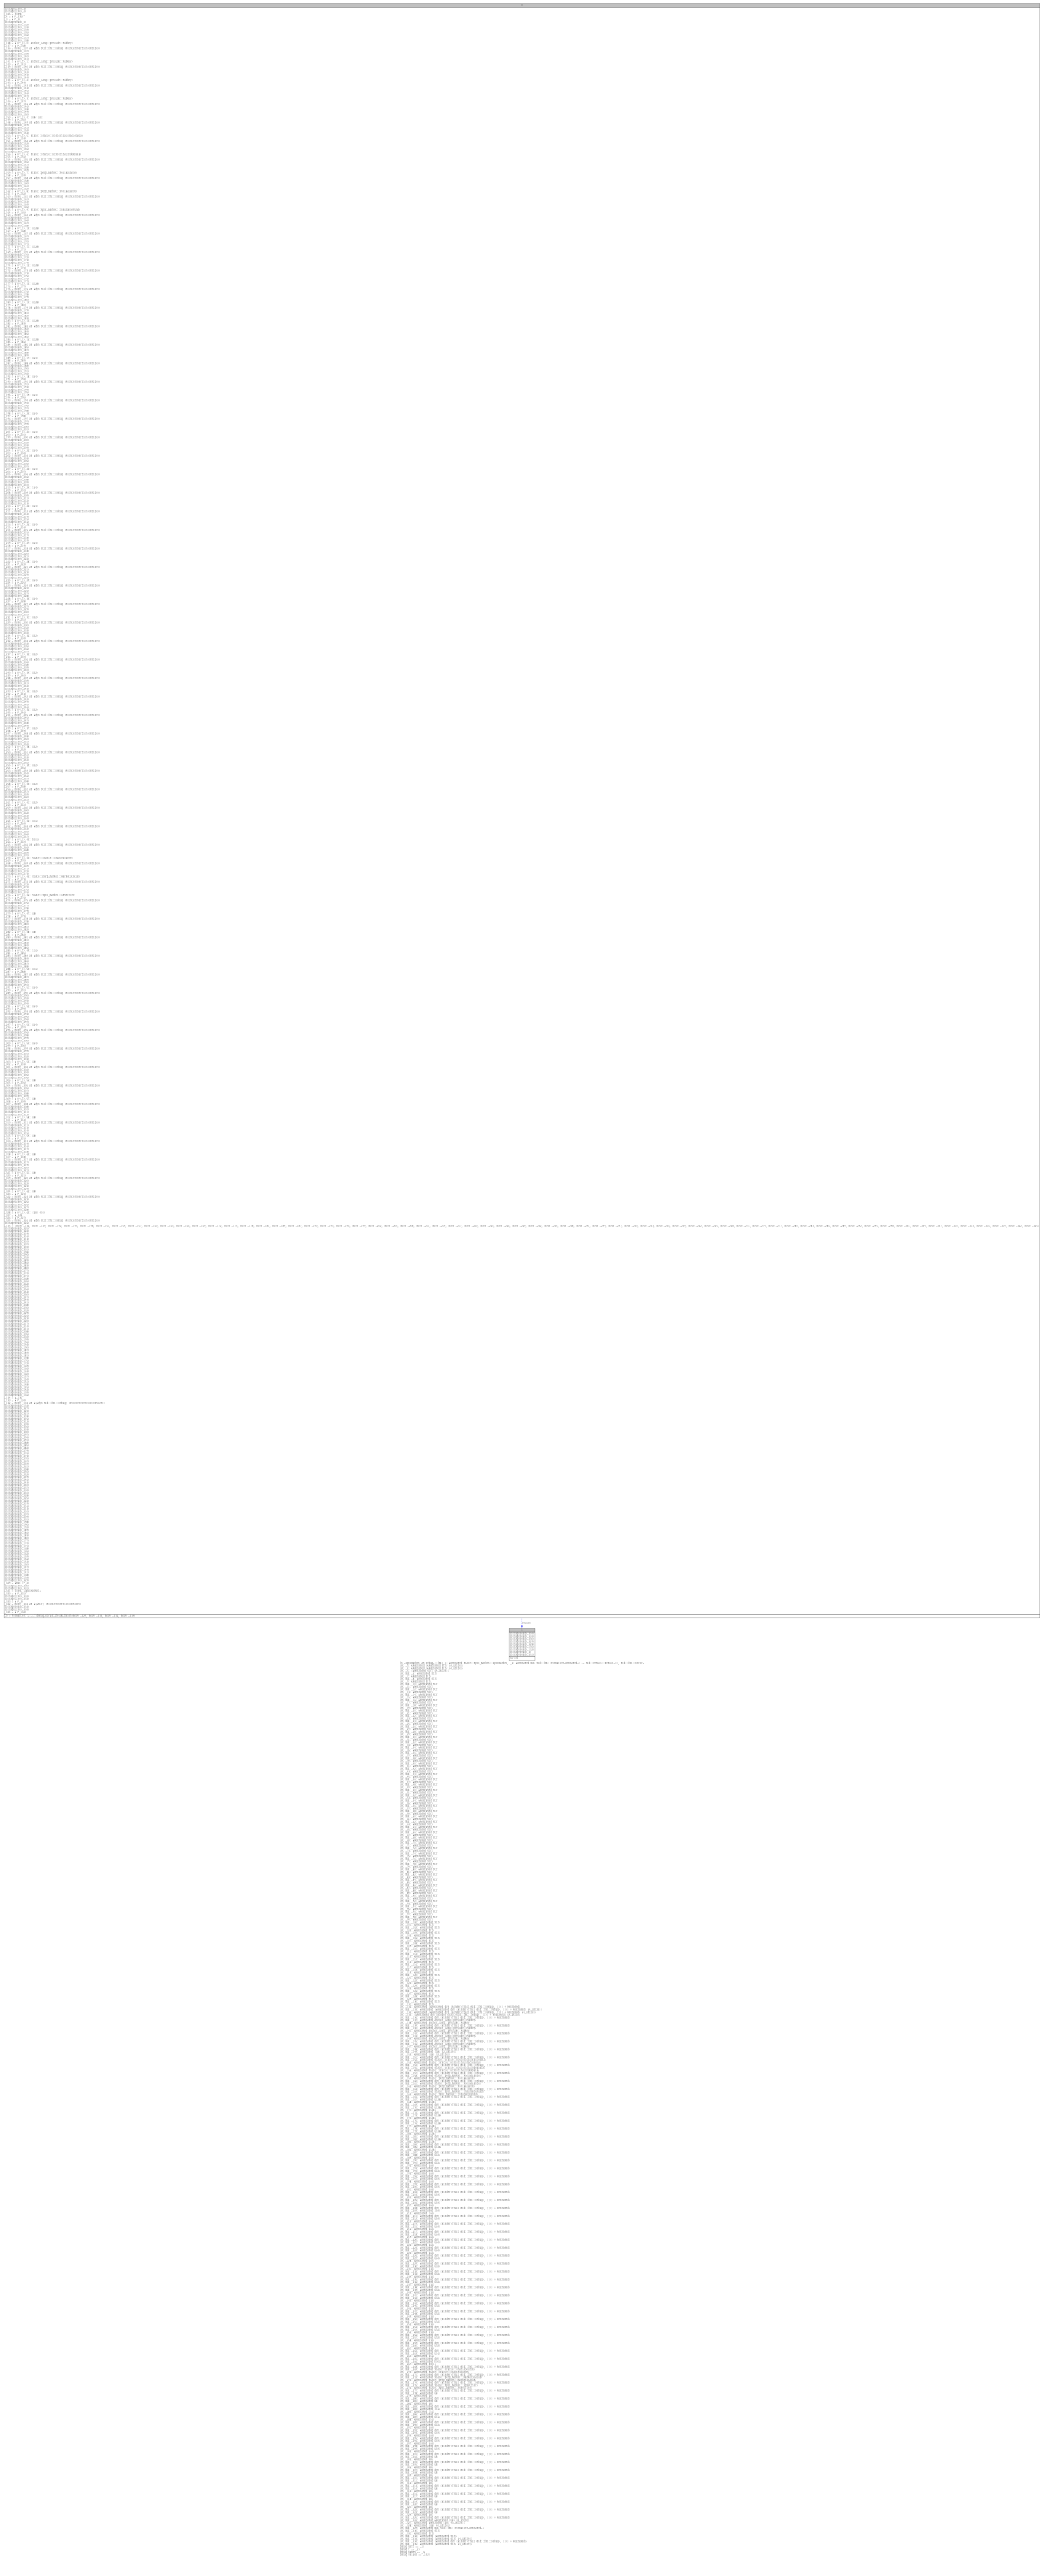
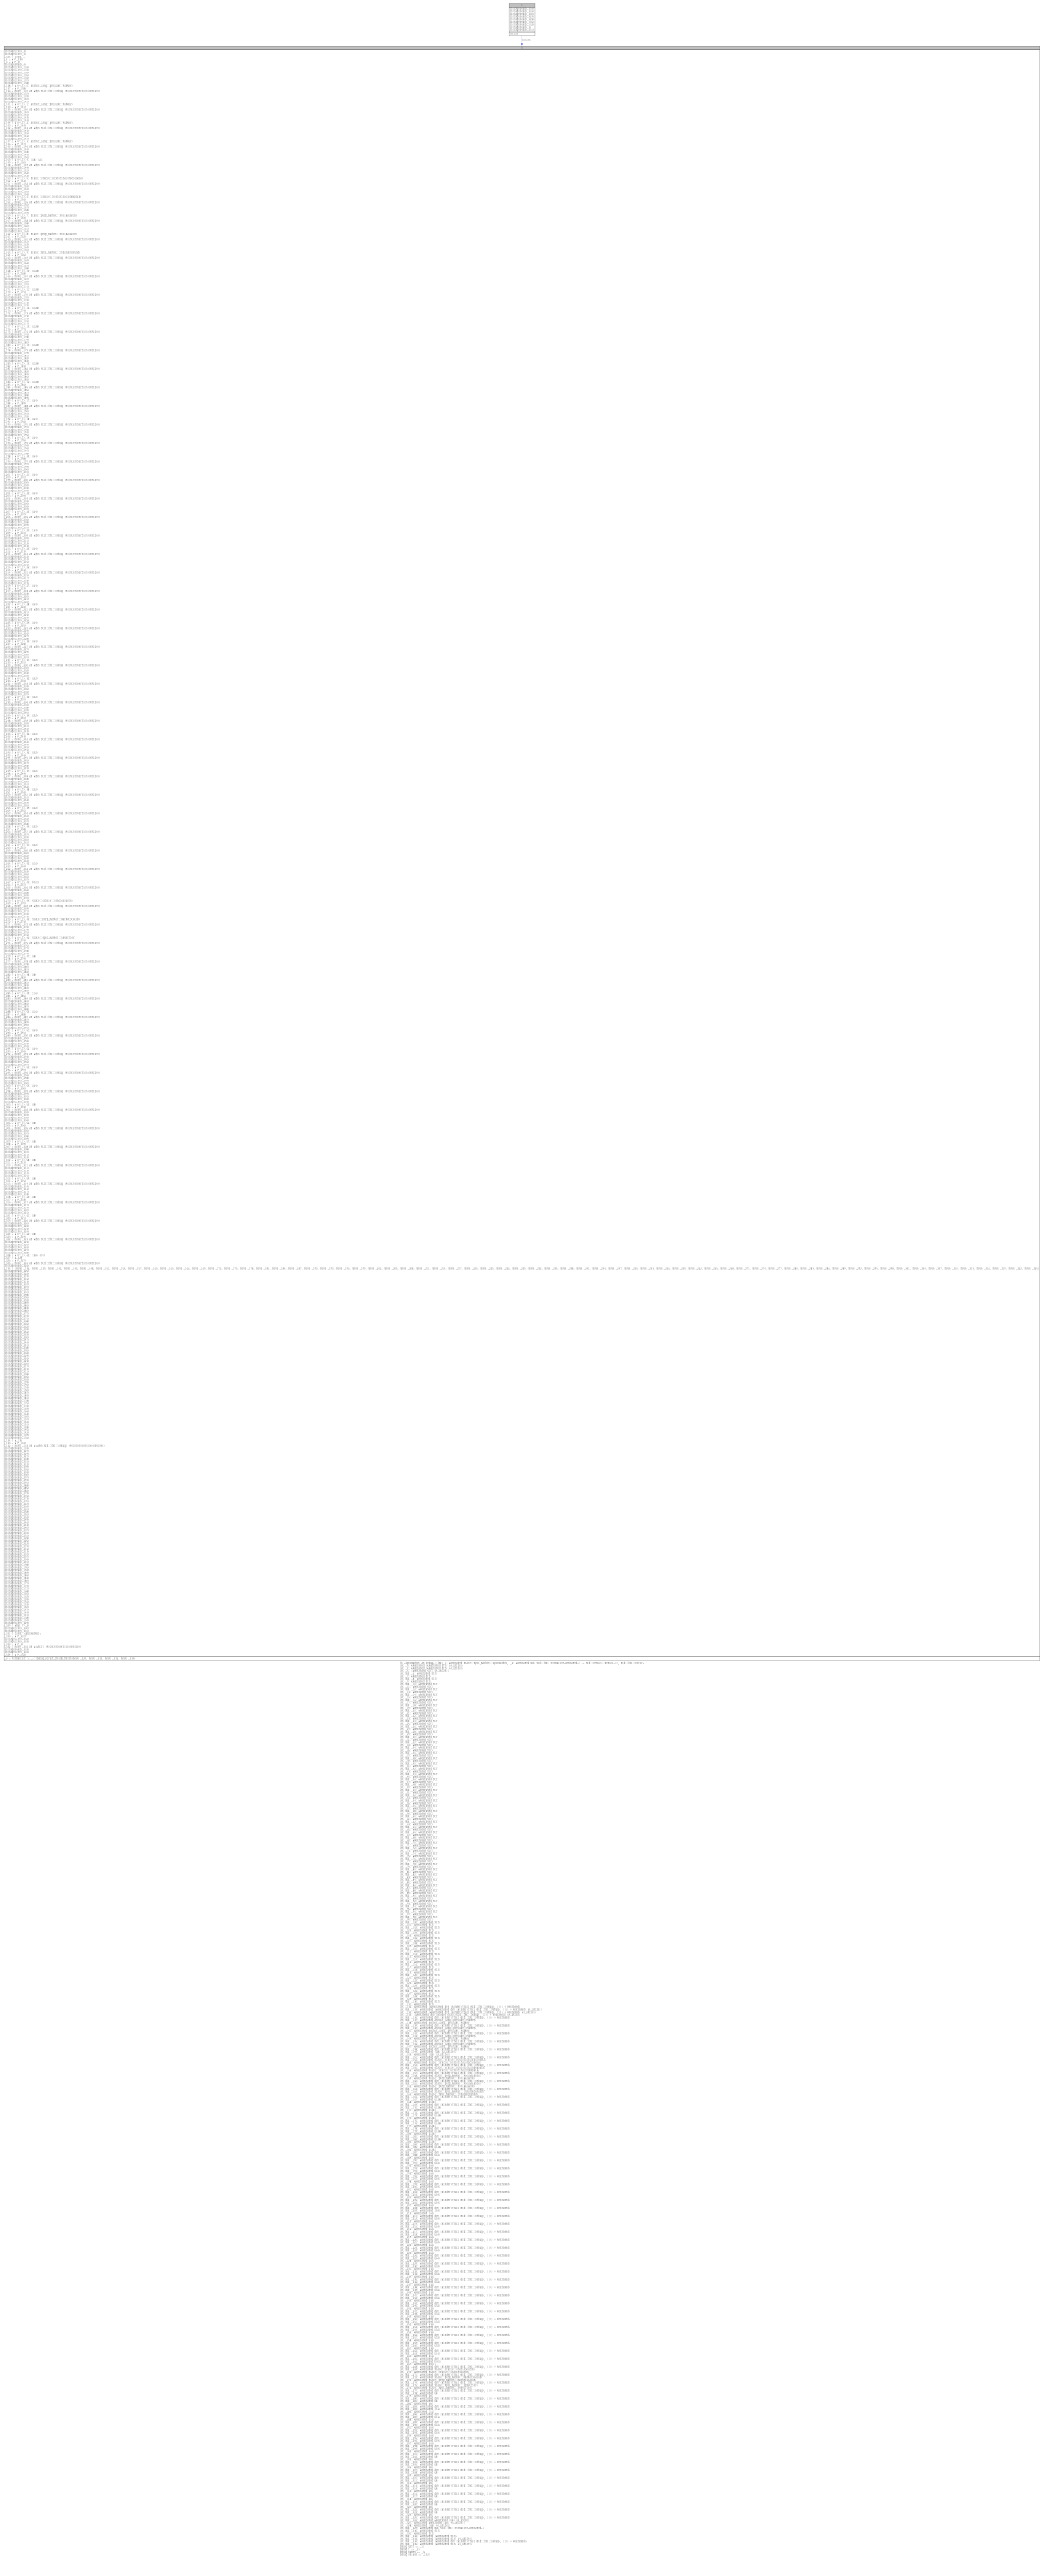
edge "0" -> "1": reversed
